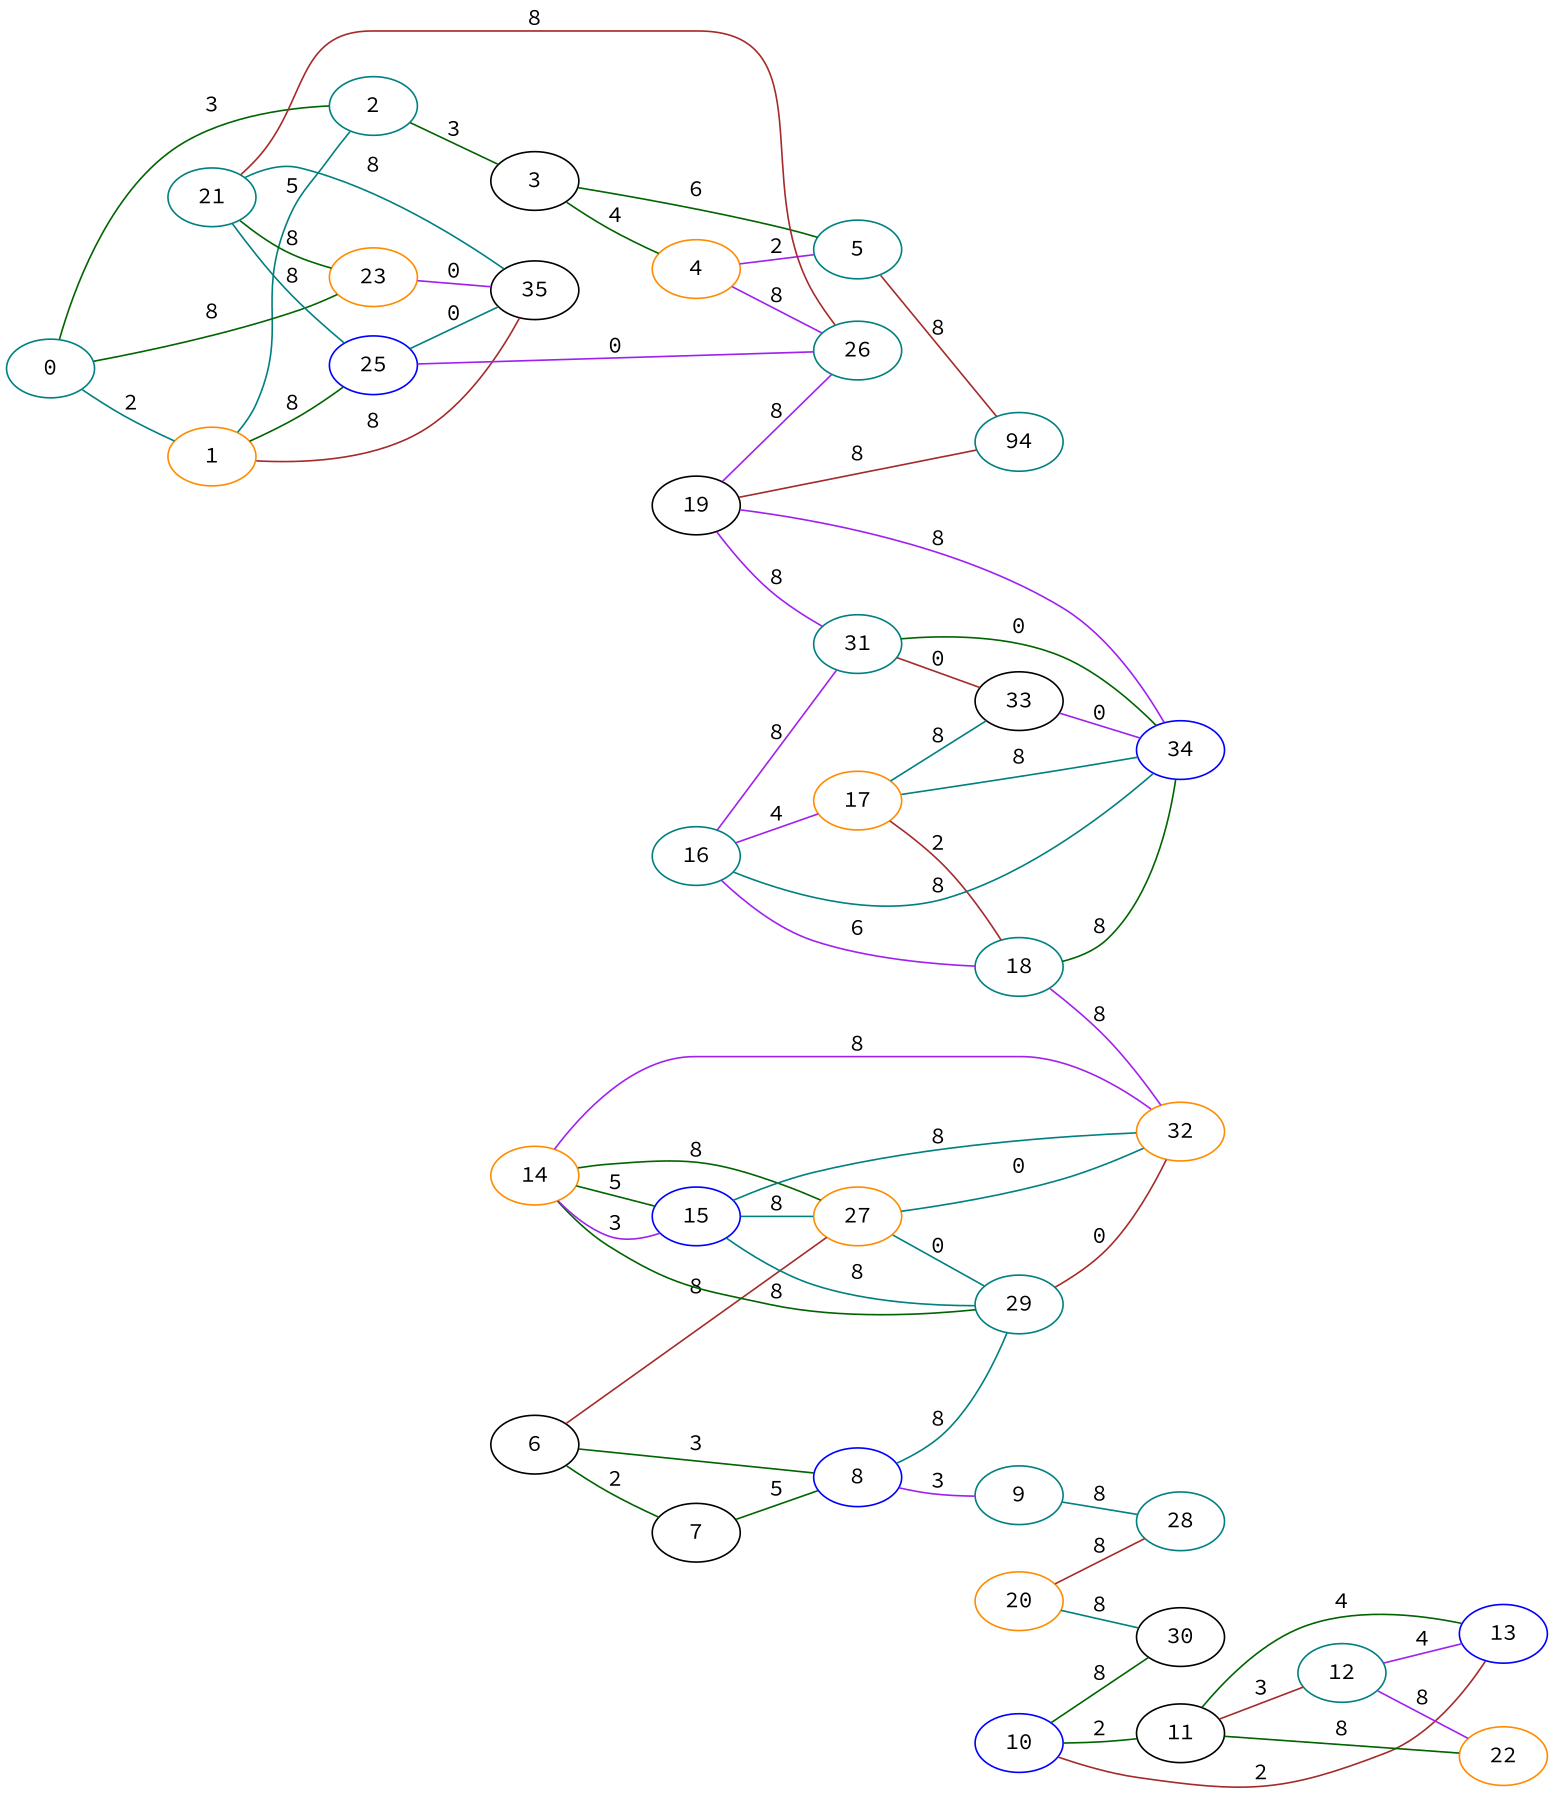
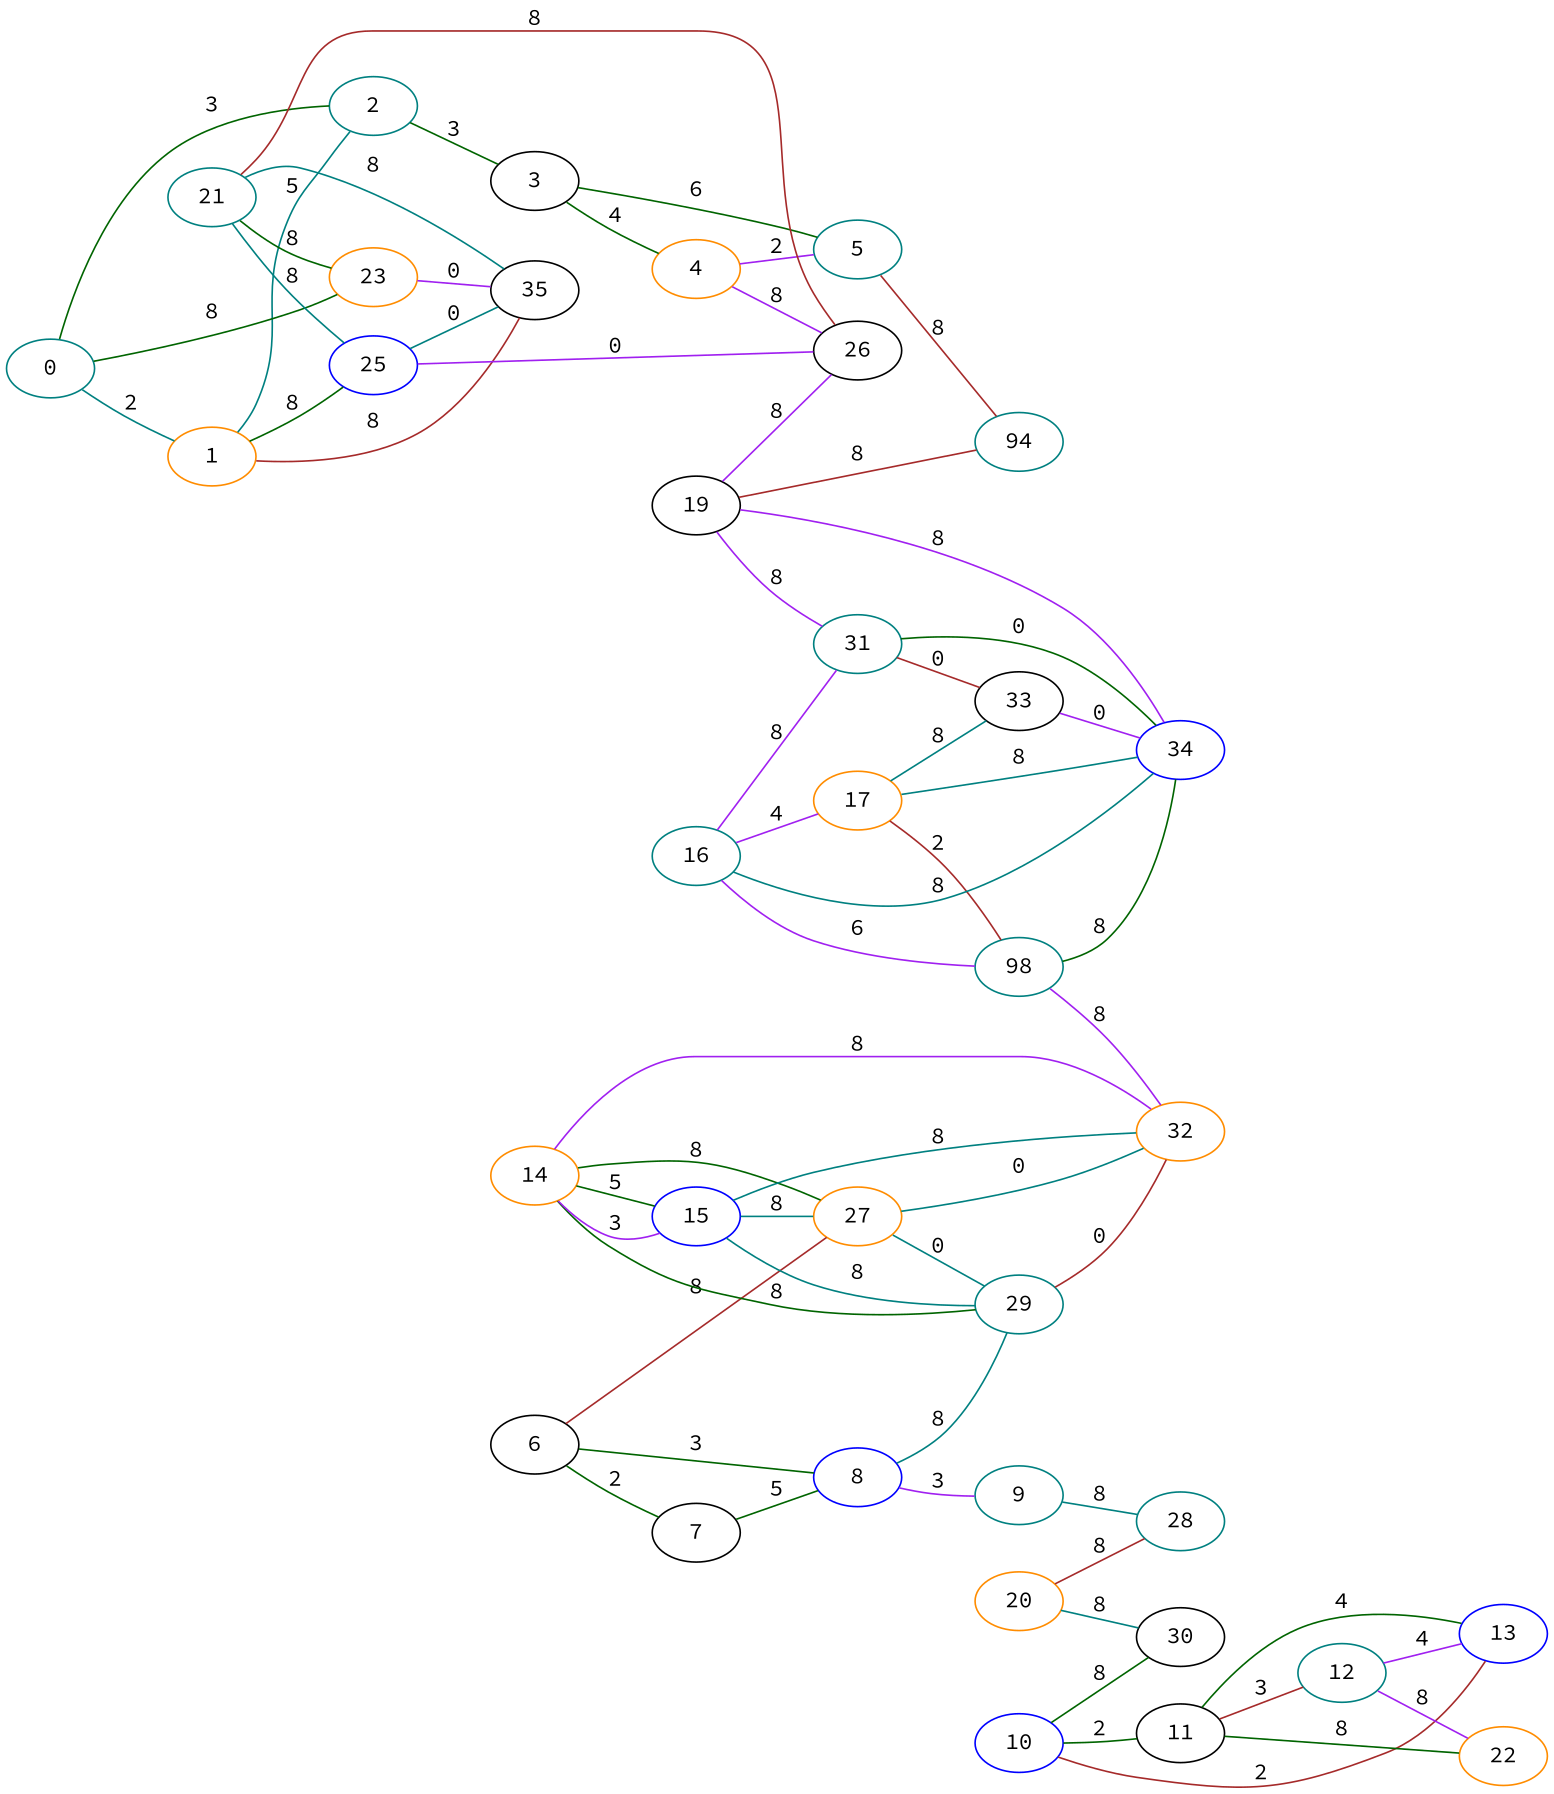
node "26": color teal -> black
node "18": label "18" -> "98"
